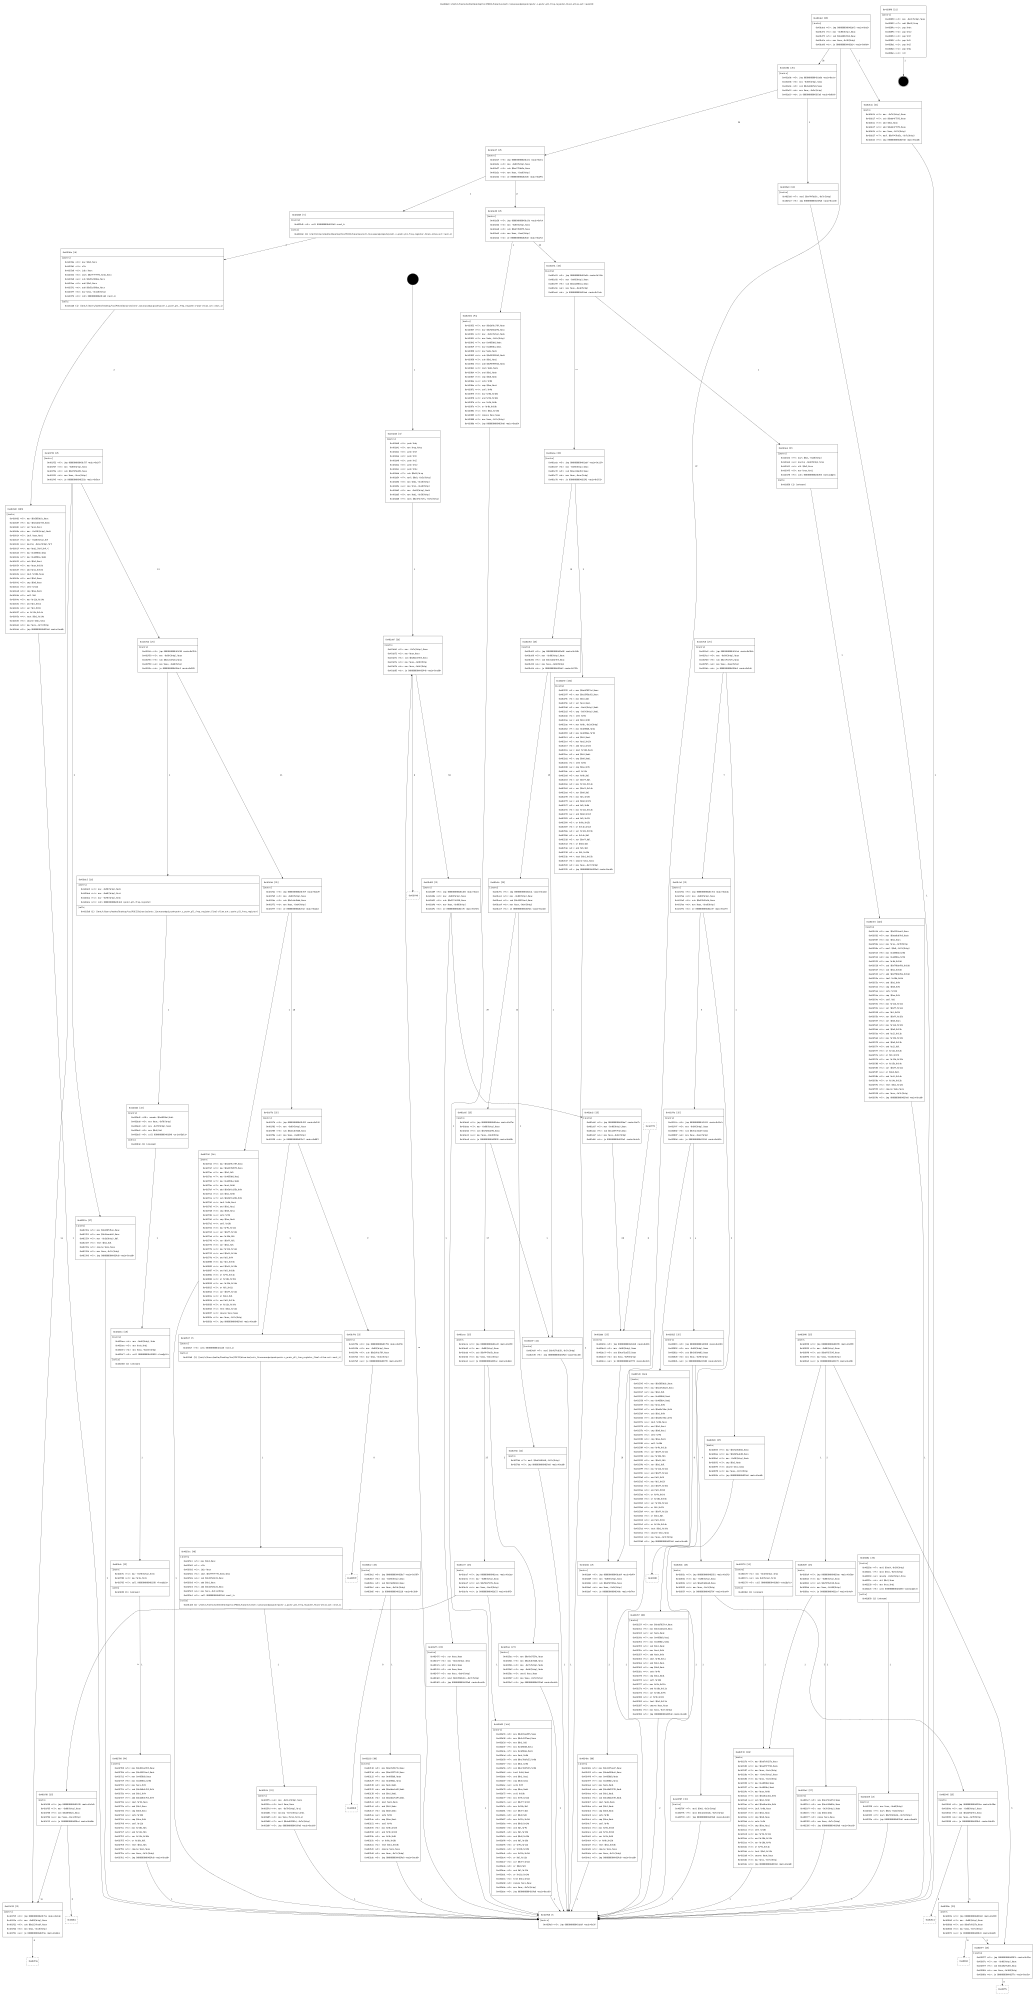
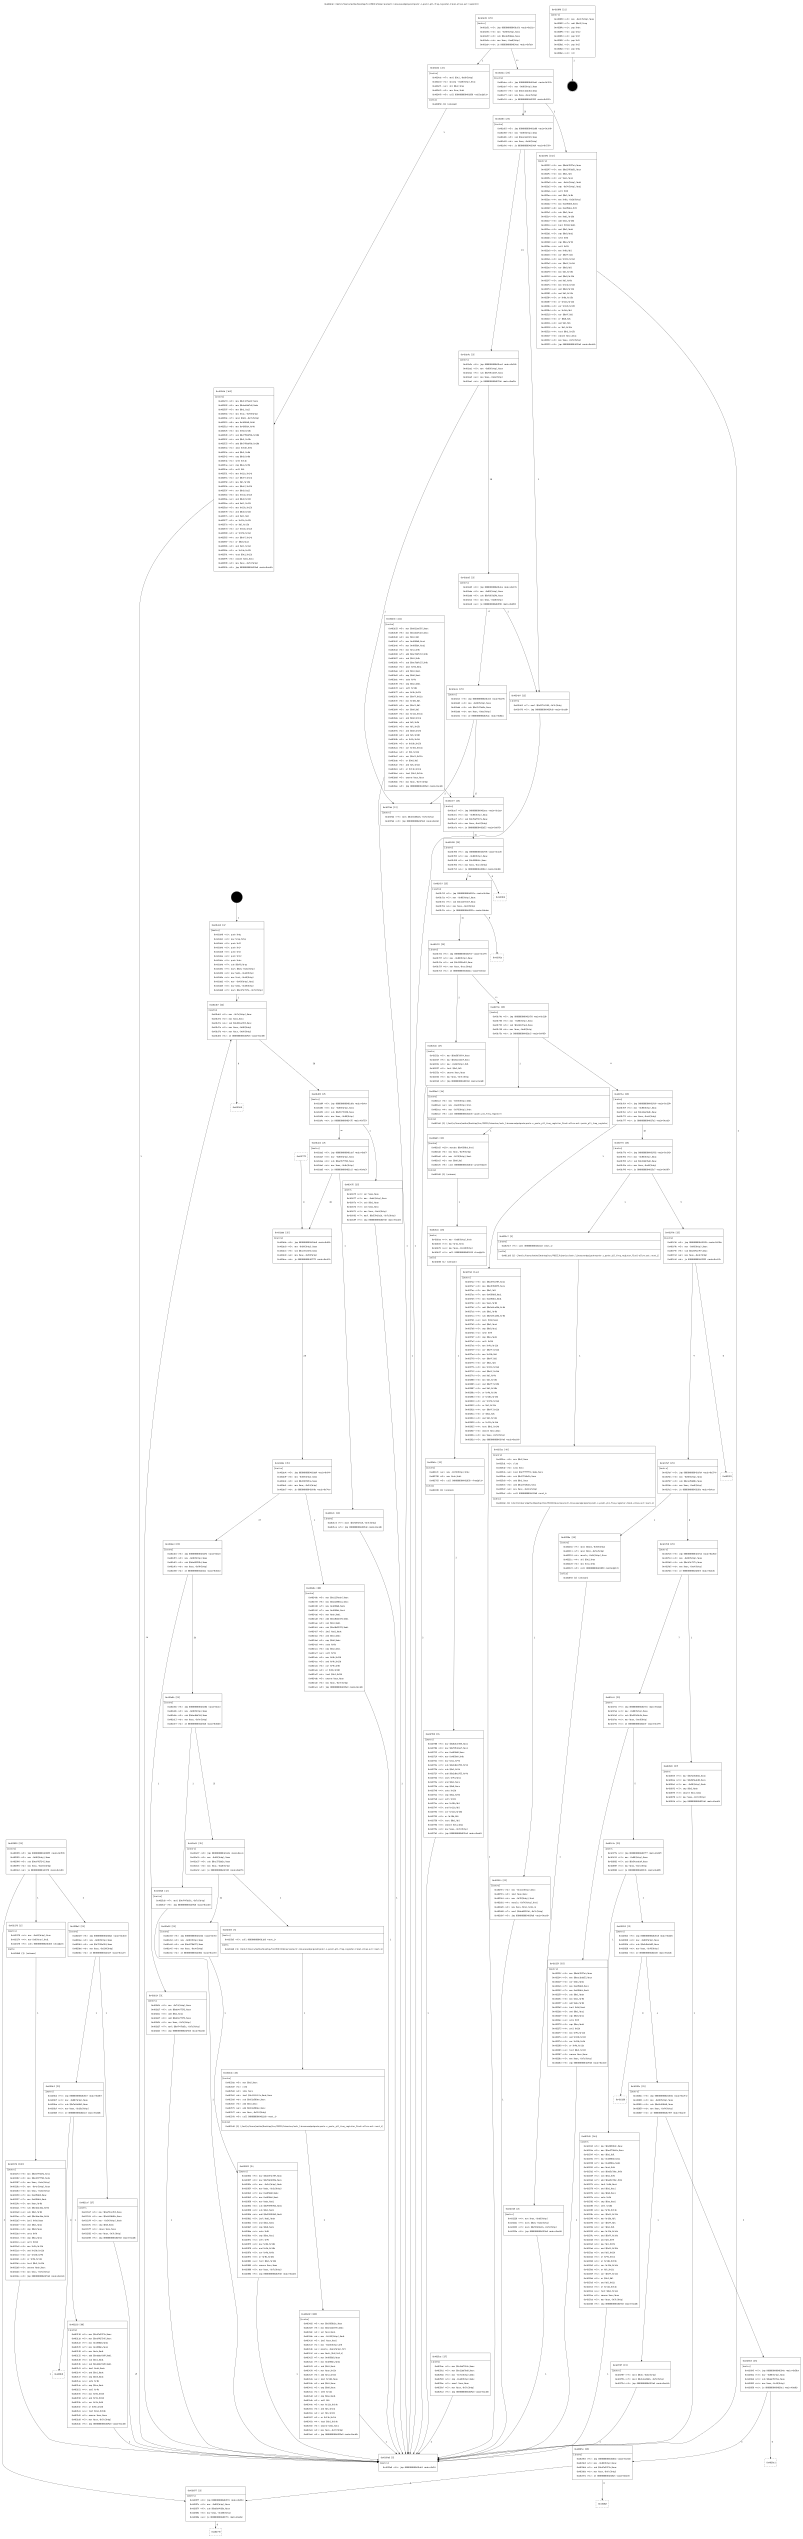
edge "0x401e38 [25]" -> "0x401e51 [25]": removed, label "23"
edge "0x401ded [25]" -> "0x401dd4 [25]": reversed
edge "0x401f32 [25]" -> "0x401f19 [25]": reversed
node "0x401faf [25]": added
edge "0x401ece [25]" -> "0x4025ac [27]": now "0x401ece [25]" -> "0x402766 [12]"
node "0x4021e3 [12]": added
edge "0x401ee7 [25]" -> "0x402633 [144]": reversed
edge "0x4020a9 [25]" -> "0x40217d [102]": now "0x4020a9 [25]" -> "0x4020c2 [25]"
